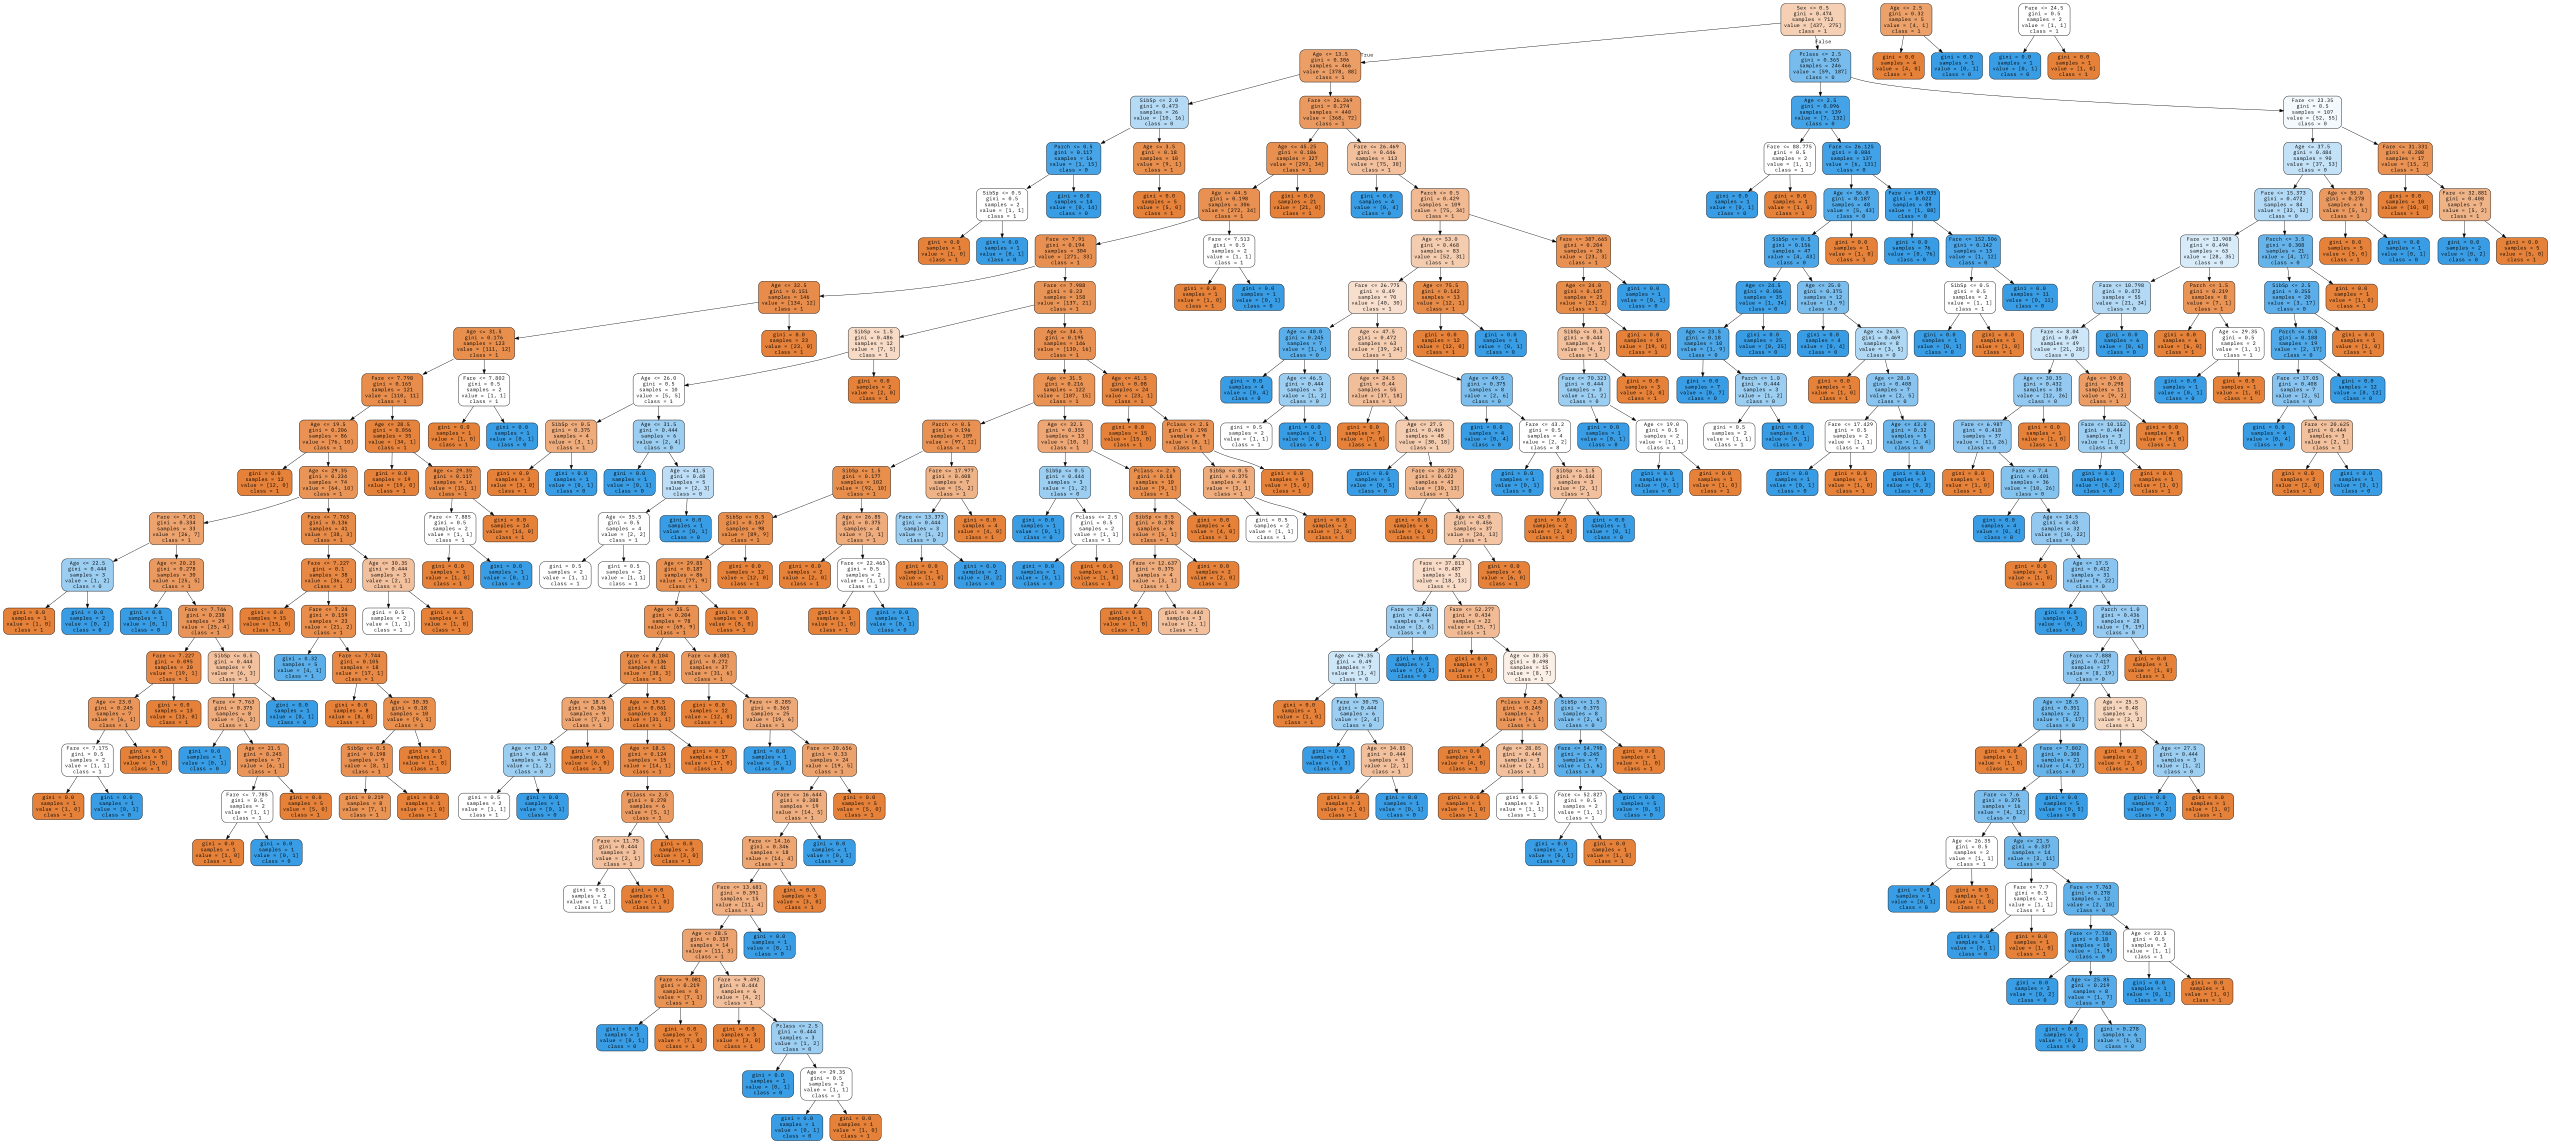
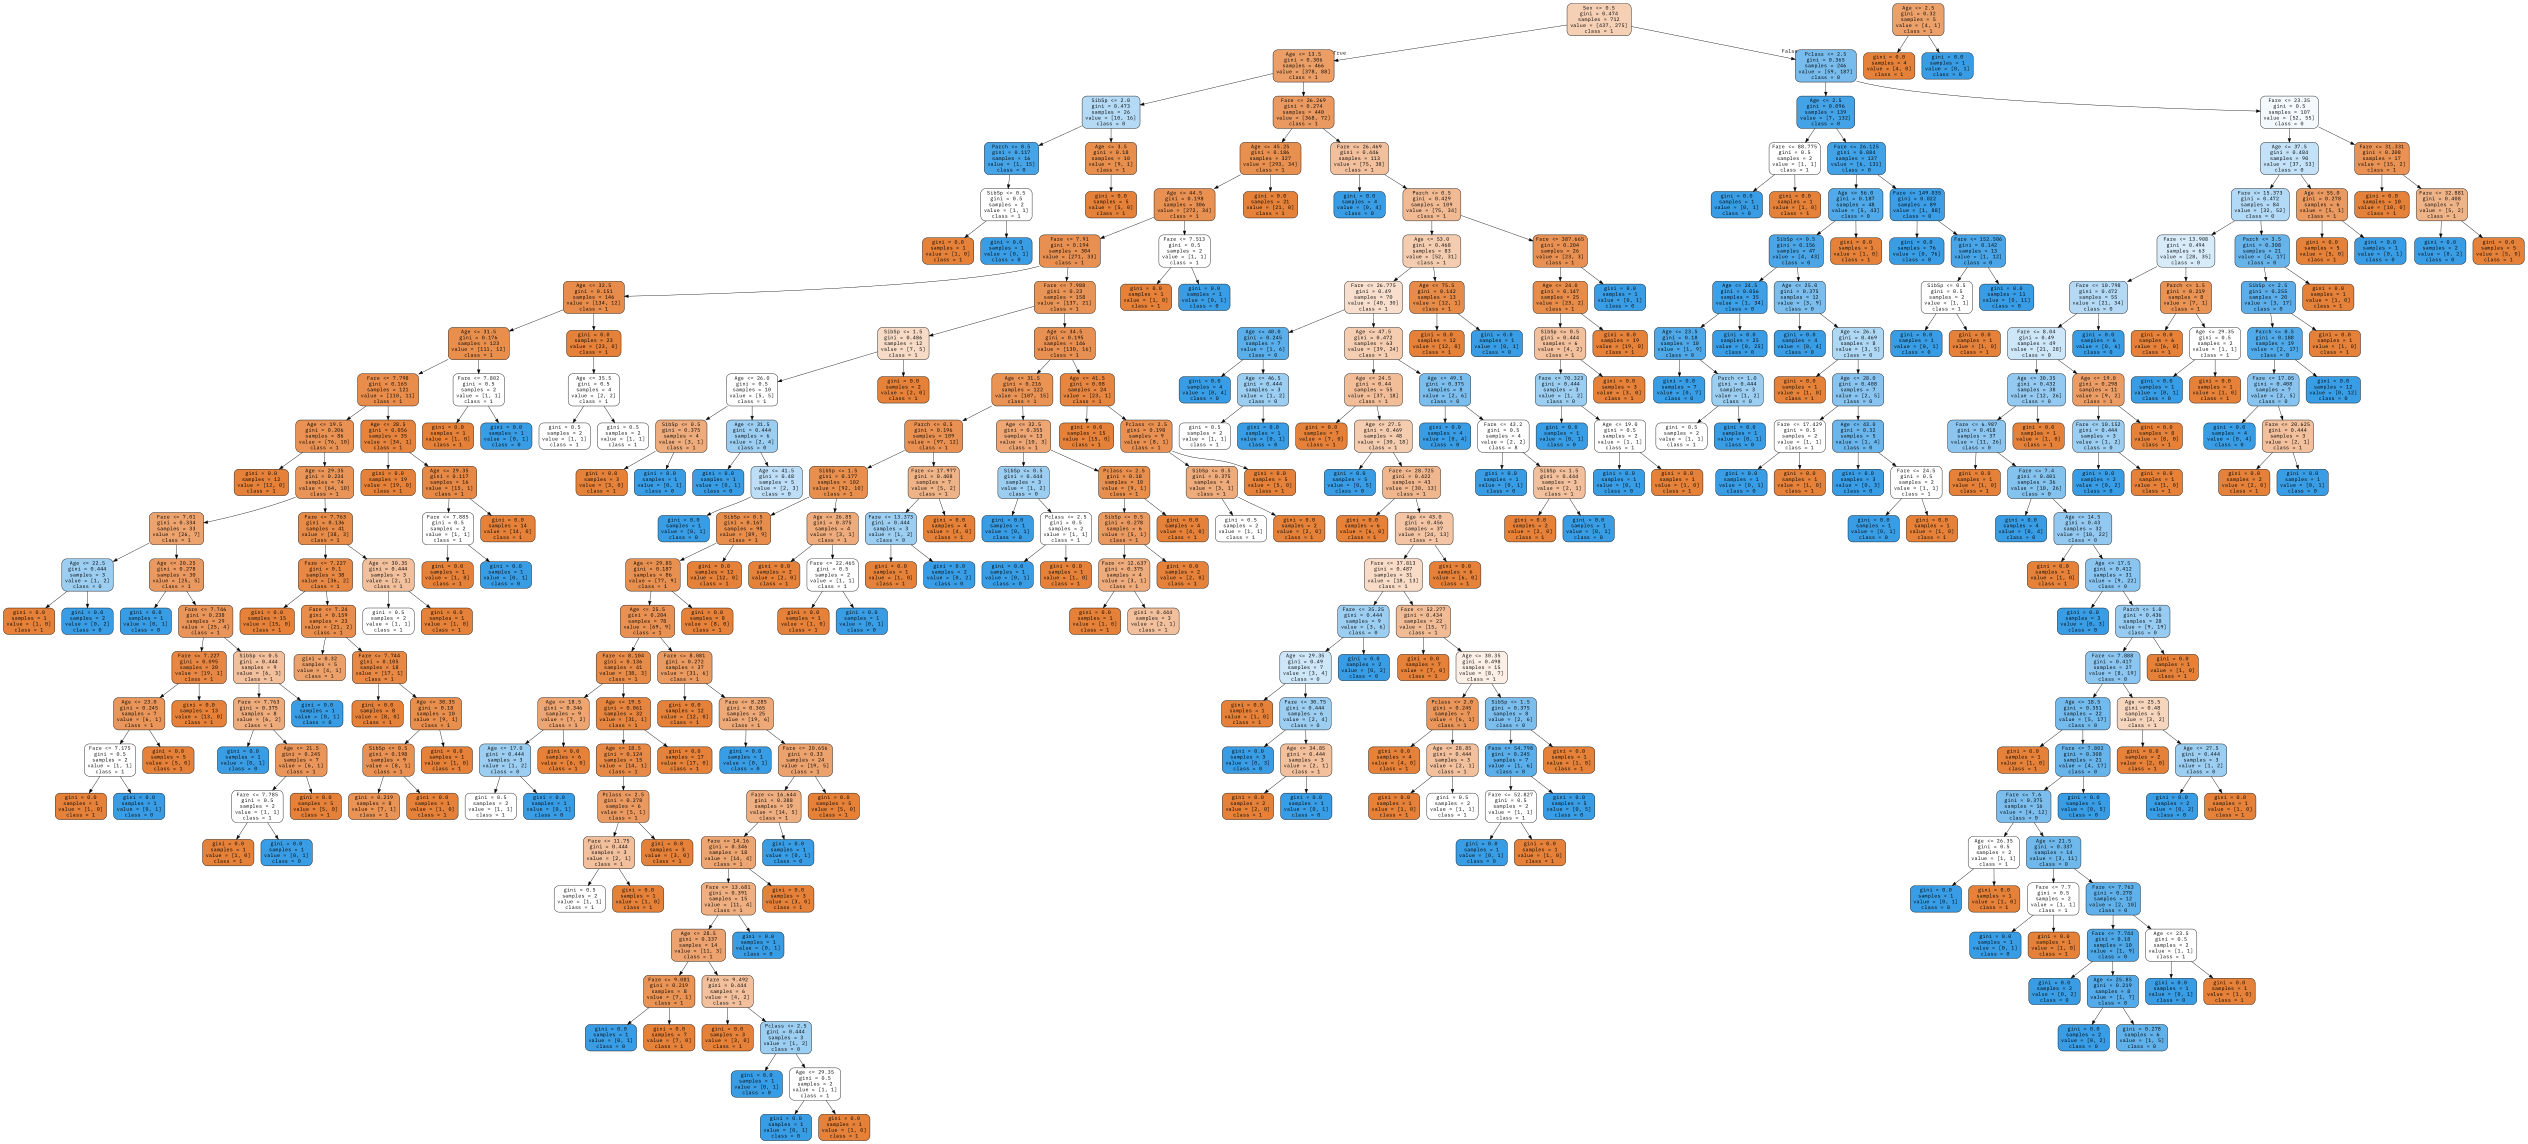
node "gini = 0.0 samples = 14 value = [0, 14] class = 0": removed
edge "Age <= 43.0 gini = 0.32 samples = 5 value = [1, 4] class = 0" -> "Fare <= 24.5 gini = 0.5 samples = 2 value = [1, 1] class = 1": added
edge "Age <= 41.5 gini = 0.48 samples = 5 value = [2, 3] class = 0" -> "Age <= 35.5 gini = 0.5 samples = 4 value = [2, 2] class = 1": now "gini = 0.0 samples = 23 value = [23, 0] class = 1" -> "Age <= 35.5 gini = 0.5 samples = 4 value = [2, 2] class = 1"
node "gini = 0.32 samples = 5 value = [4, 1] class = 1": fillcolor #399de5d4 -> #e58139bf
